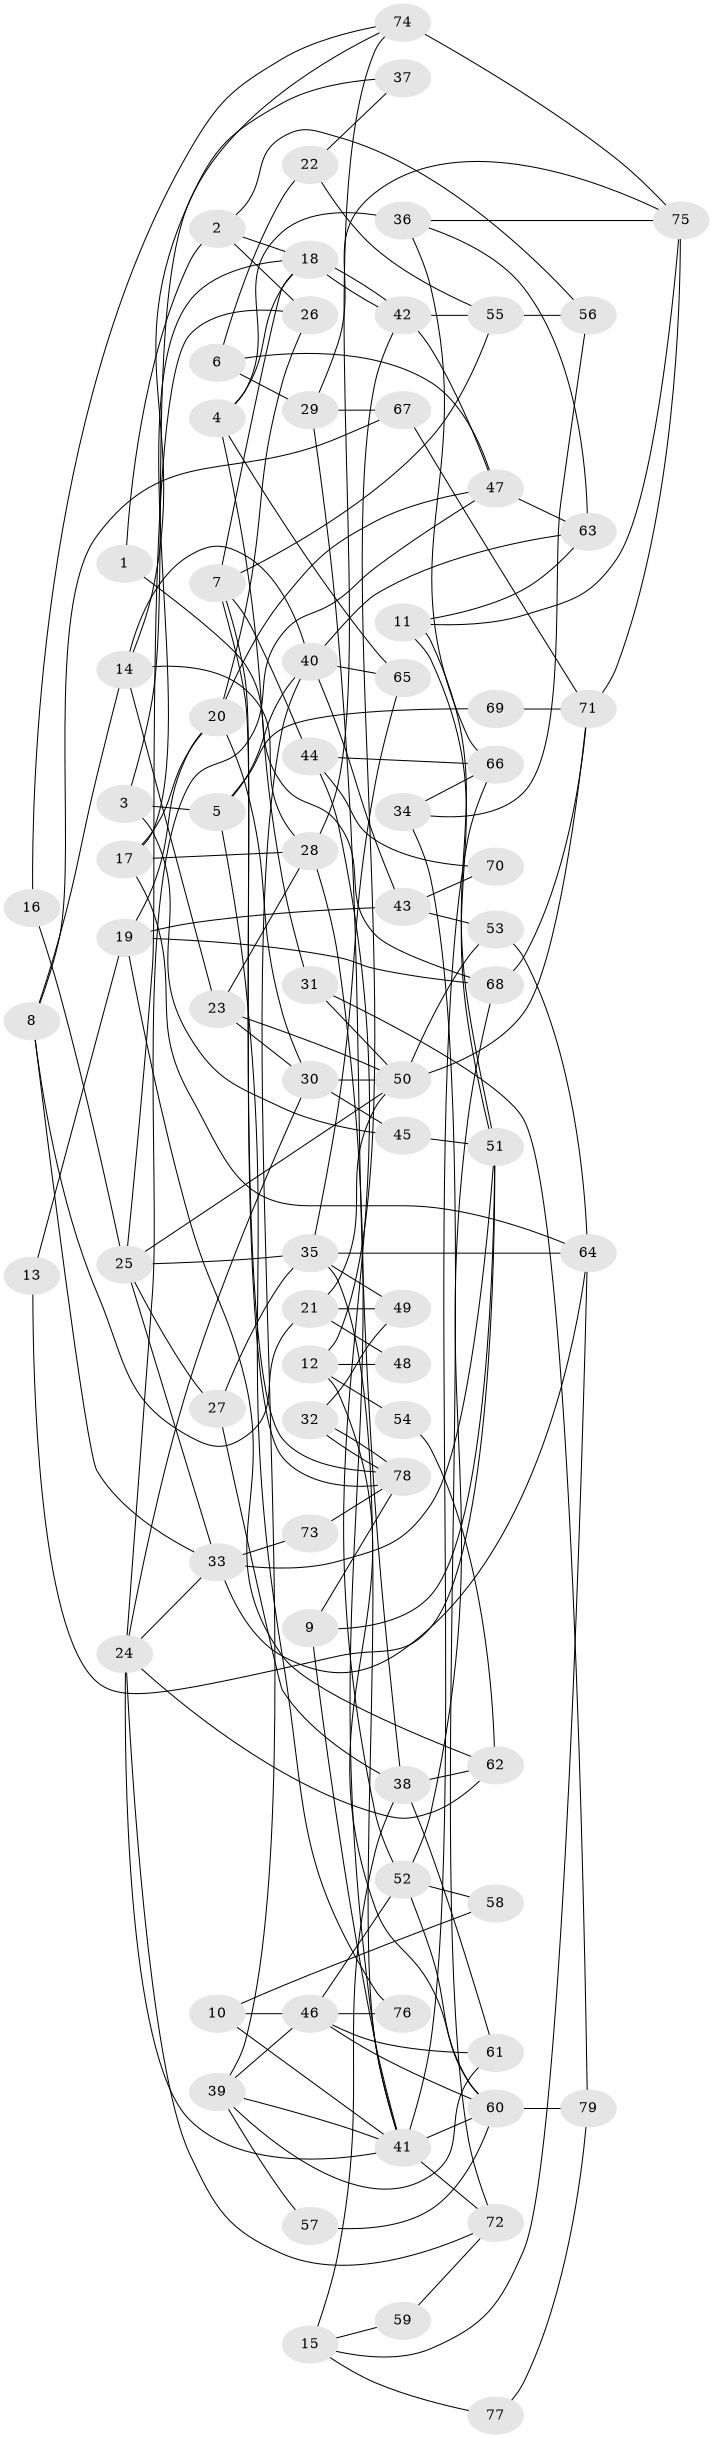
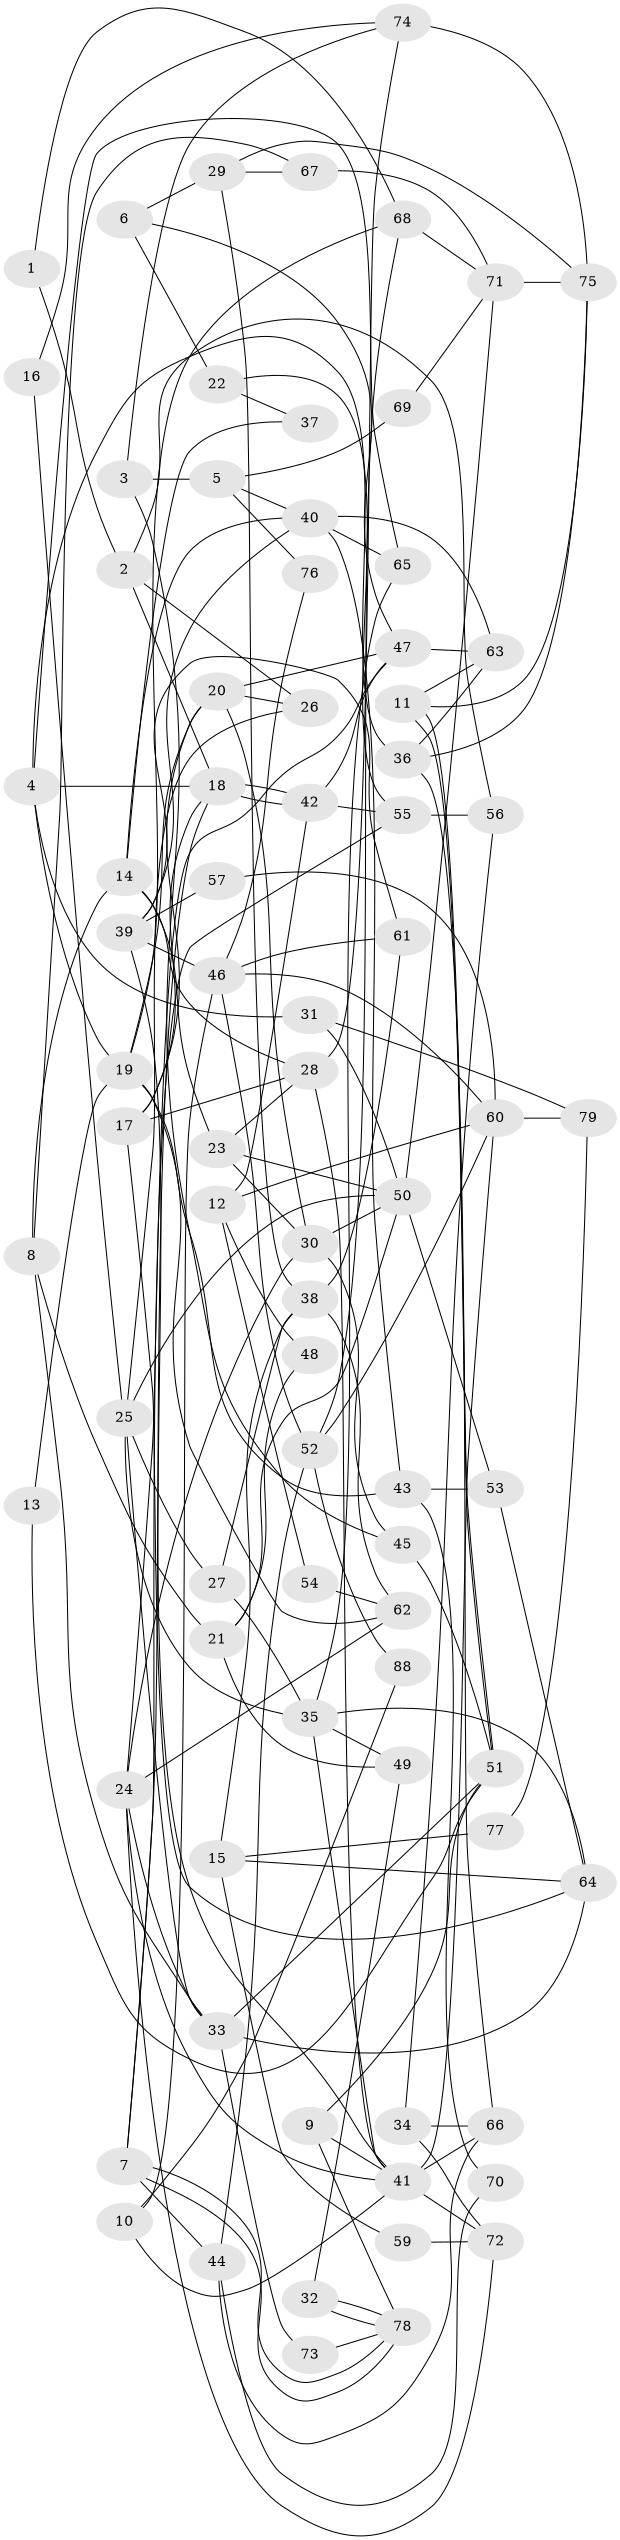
edge "4" -- "19": added
node "58": label "58" -> "88"
